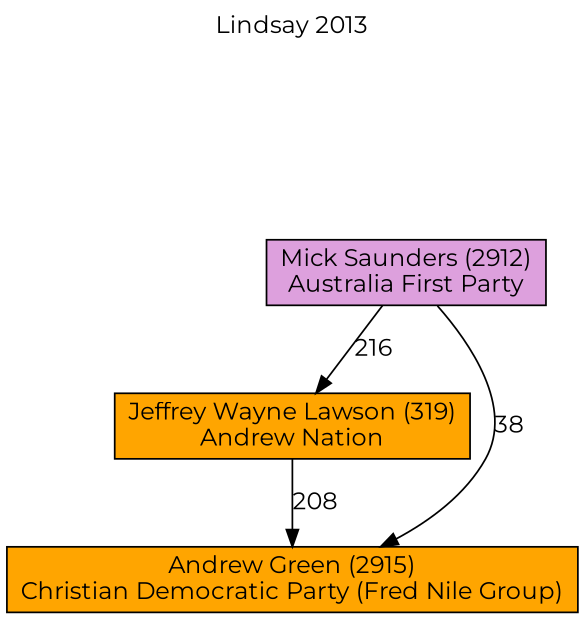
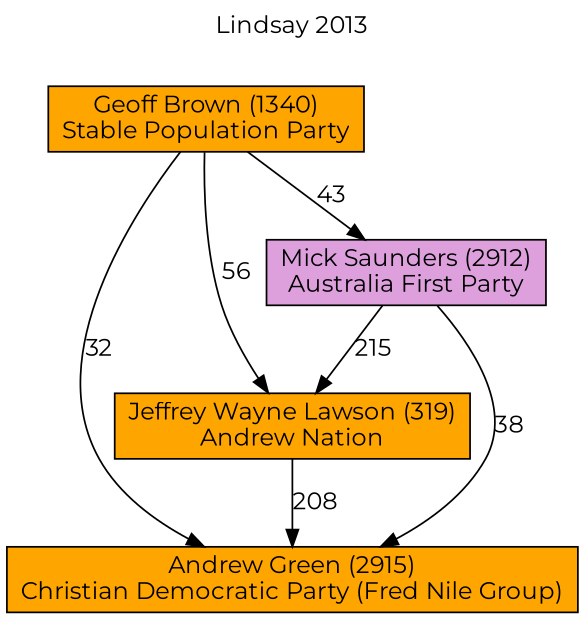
node "Geoff Brown (1340) Stable Population Party": added
edge "Mick Saunders (2912) Australia First Party" -> "Jeffrey Wayne Lawson (319) Andrew Nation": label "216" -> "215"
